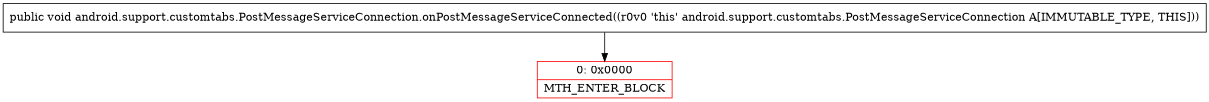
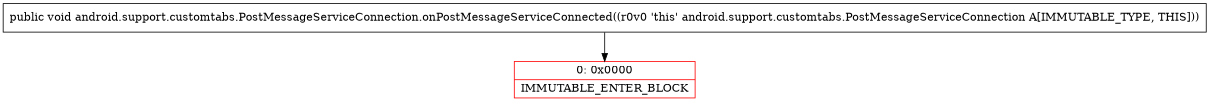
node "0: 0x0000": text "MTH_ENTER_BLOCK" -> "IMMUTABLE_ENTER_BLOCK"
